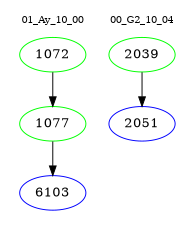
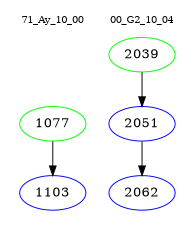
cluster "01_Ay_10_00": label "01_Ay_10_00" -> "71_Ay_10_00"
node "1072": removed
node "6103": label "6103" -> "1103"
node "2062": added
